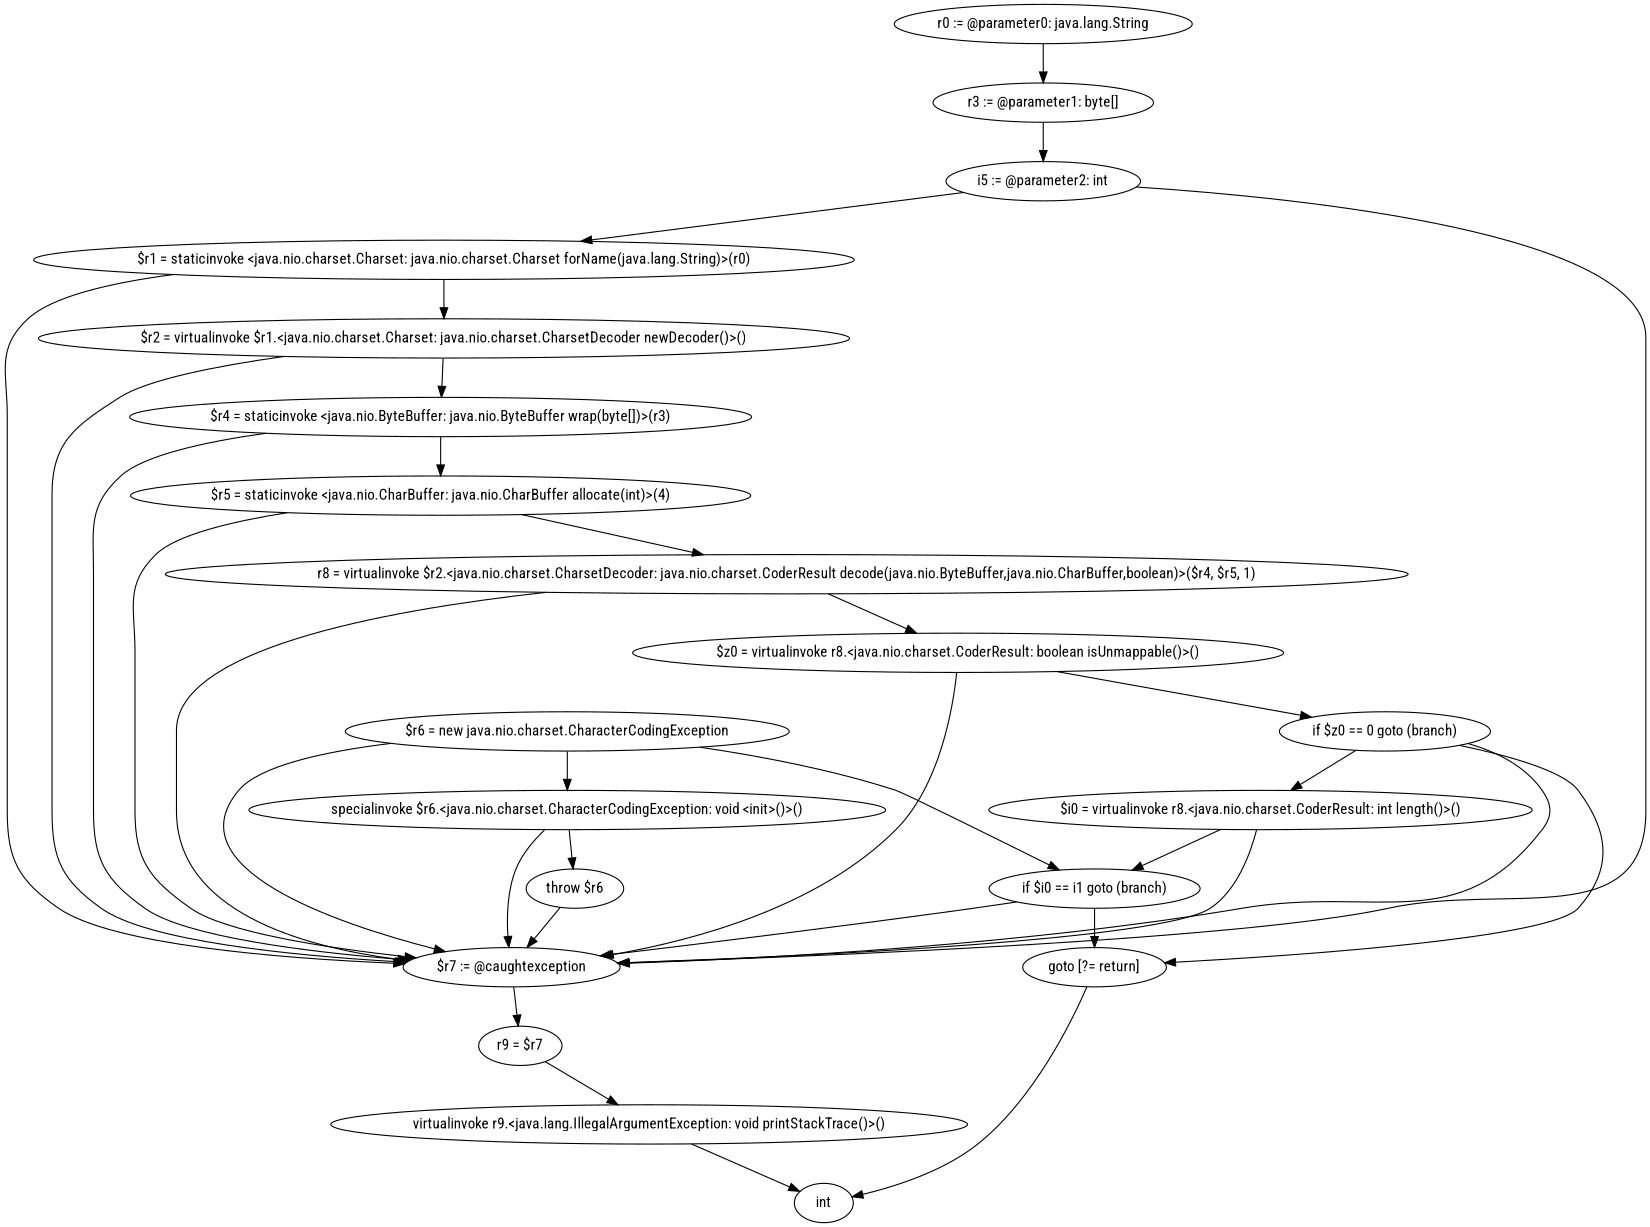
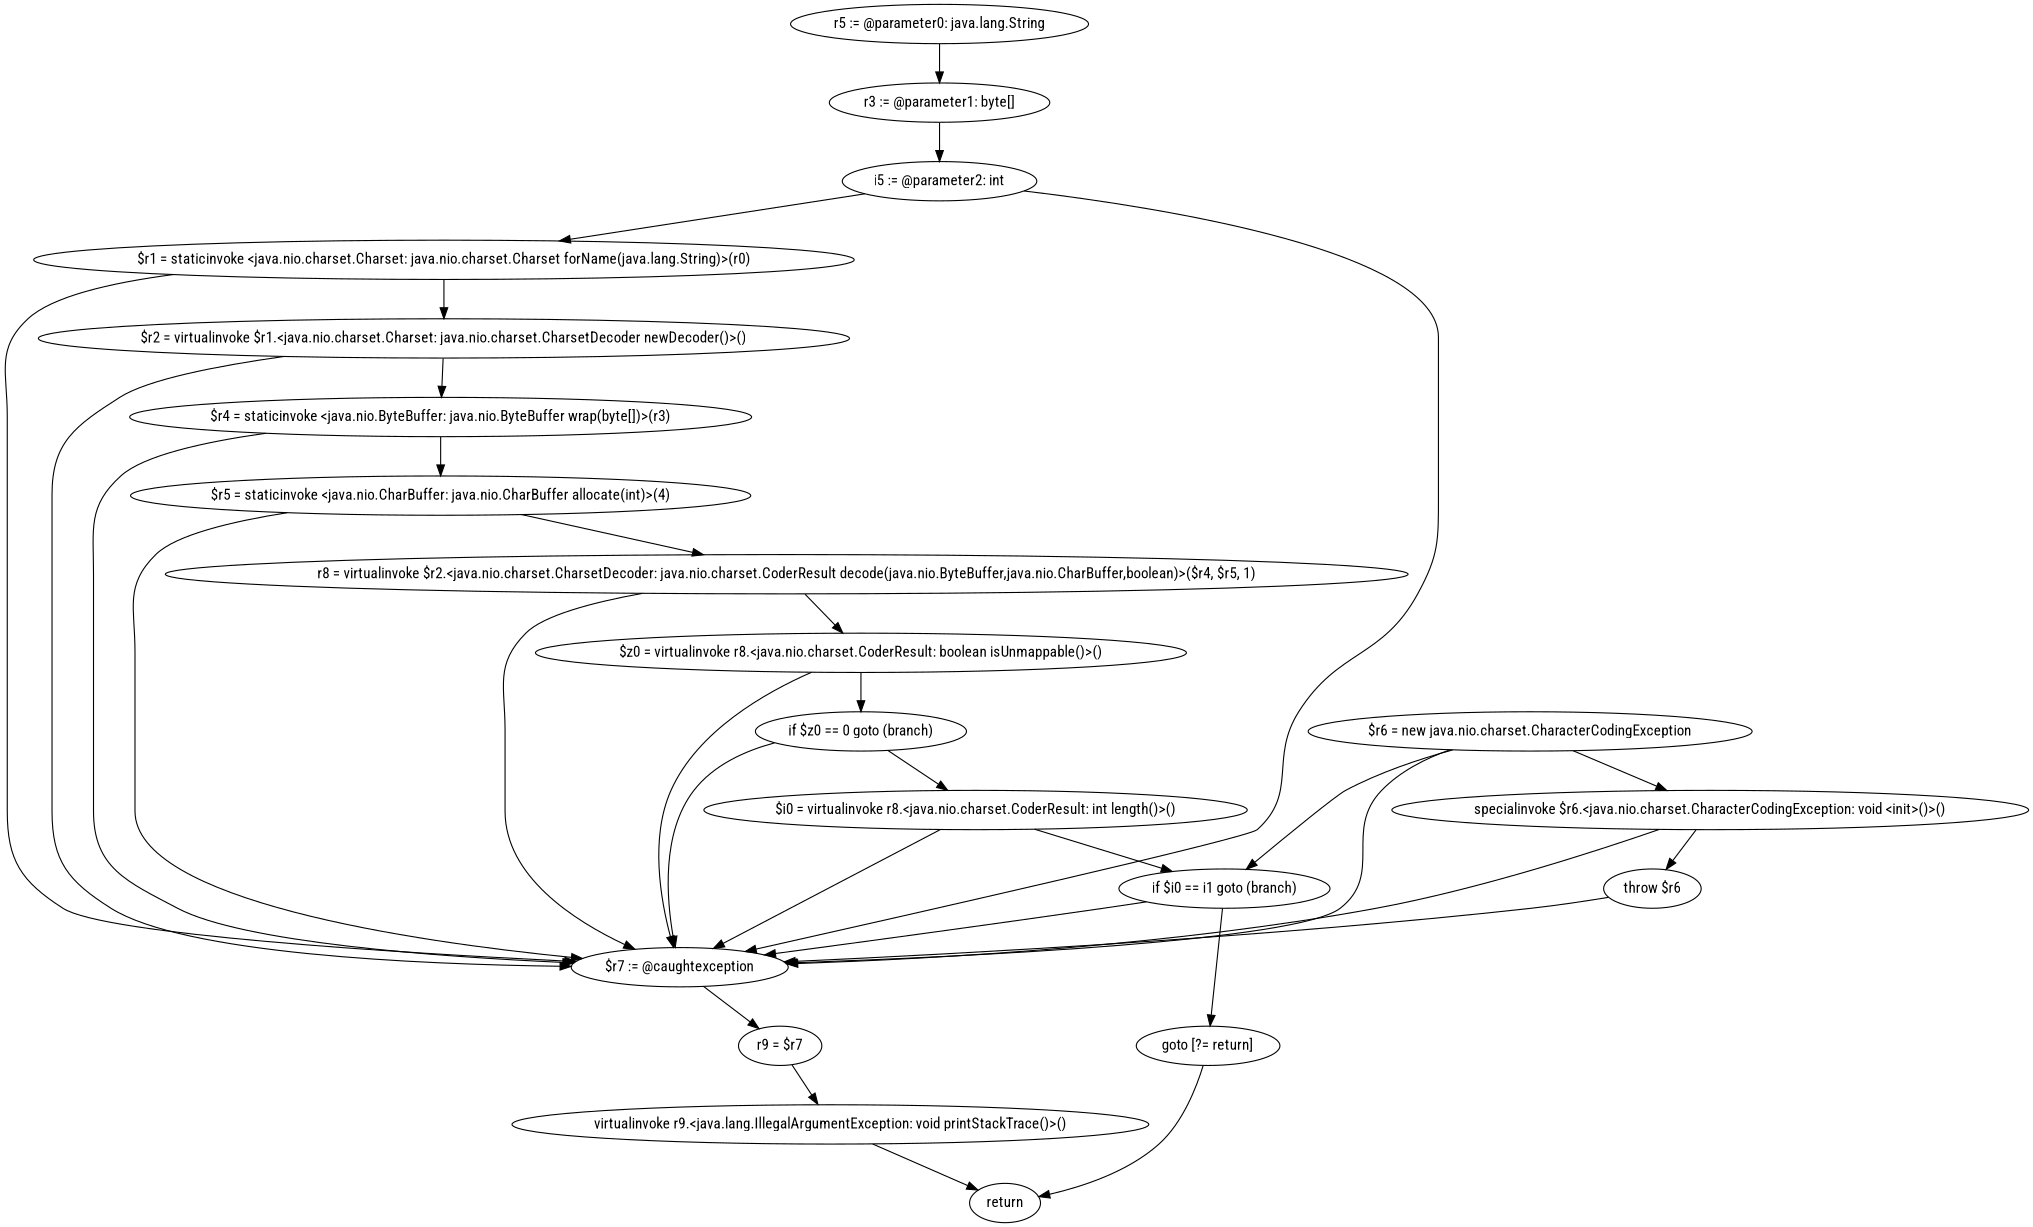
node "r0 := @parameter0: java.lang.String": label "r0 := @parameter0: java.lang.String" -> "r5 := @parameter0: java.lang.String"
edge "if $z0 == 0 goto (branch)" -> "goto [?= return]": removed
node "int": label "int" -> "return"
